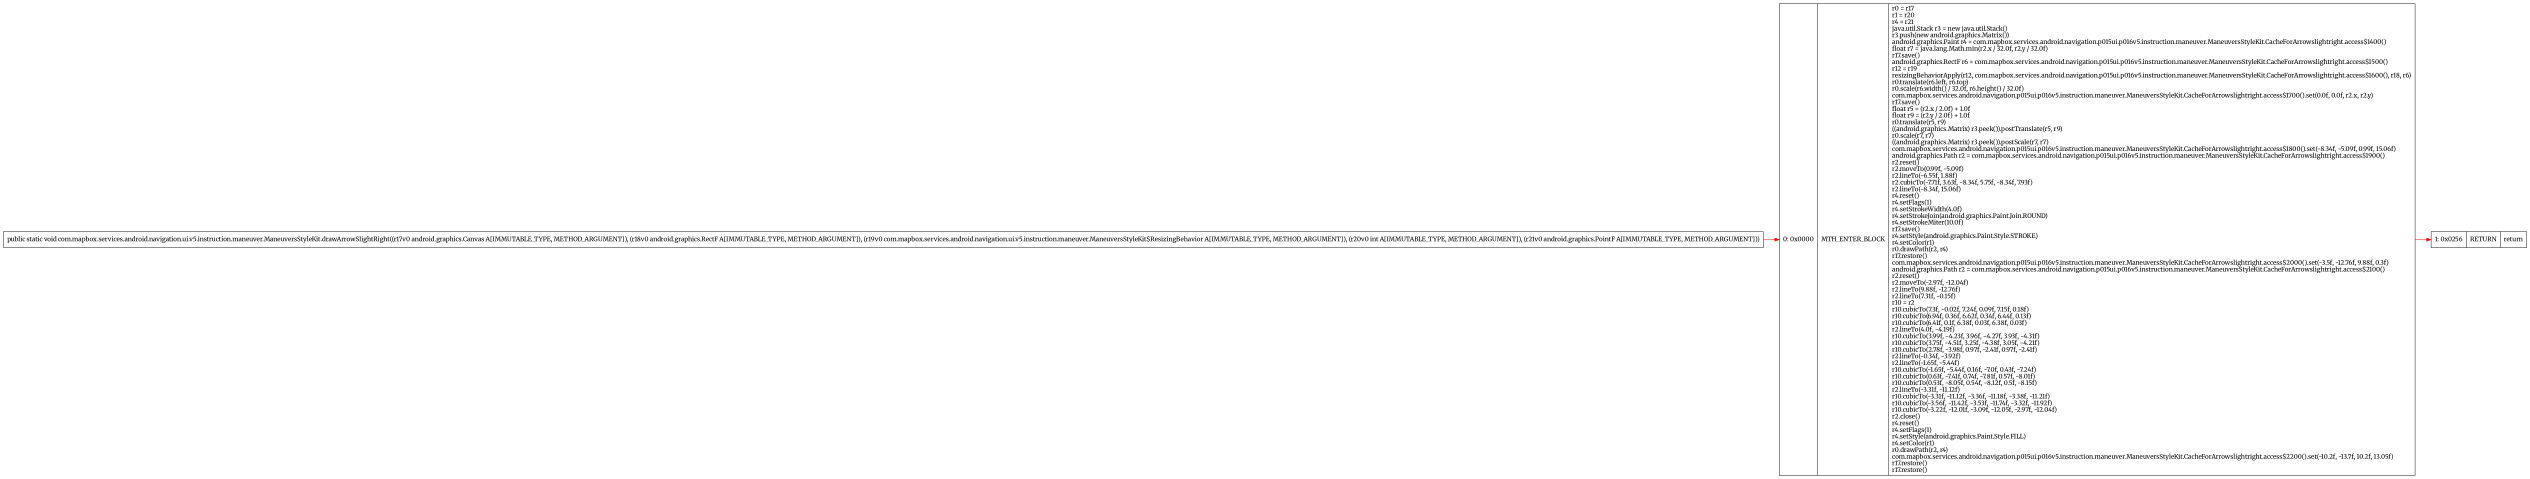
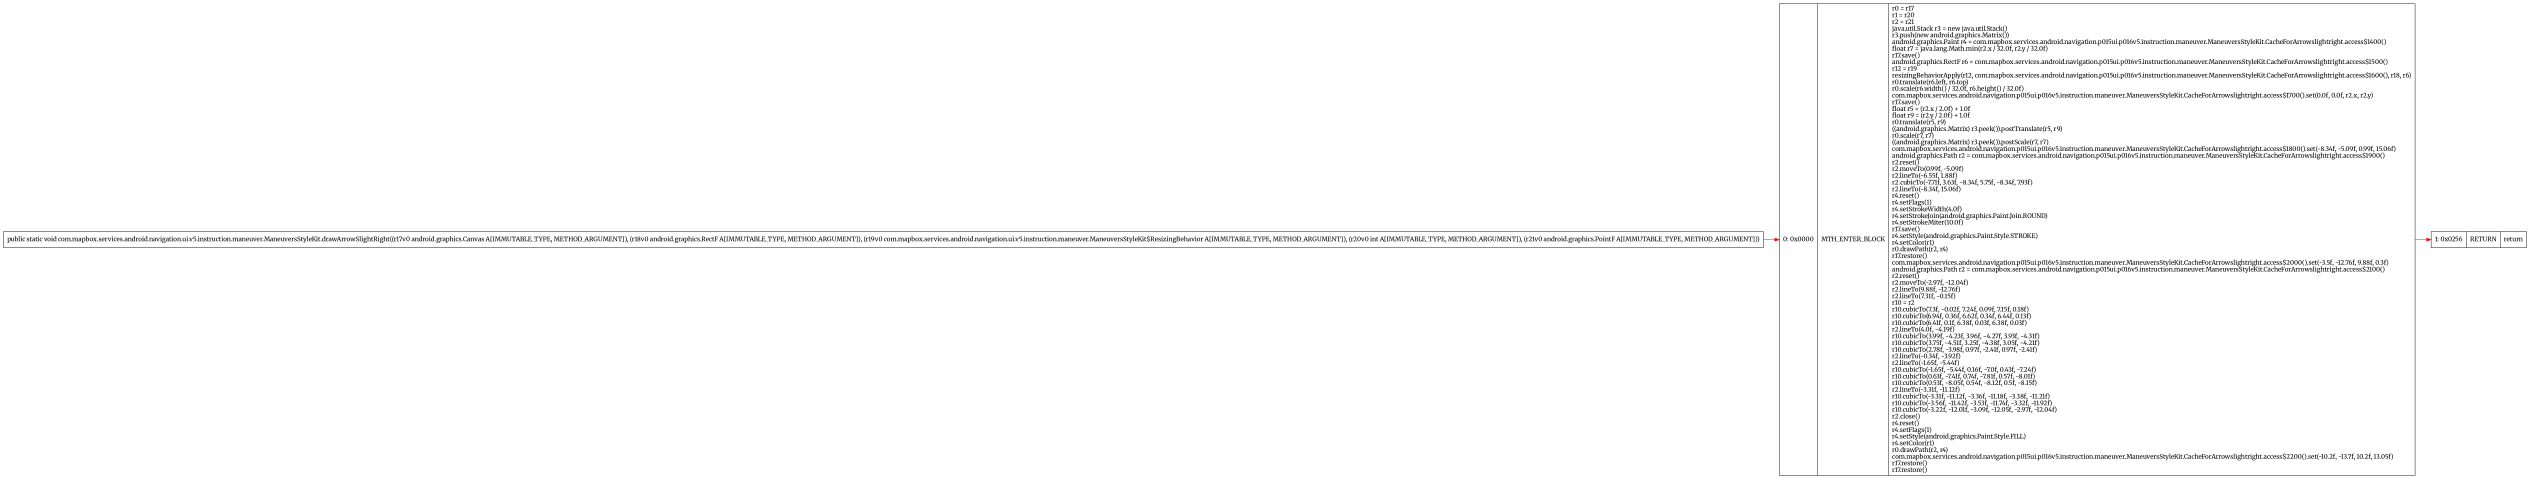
node "0: 0x0000": text "r4 = r21" -> "r2 = r21"
